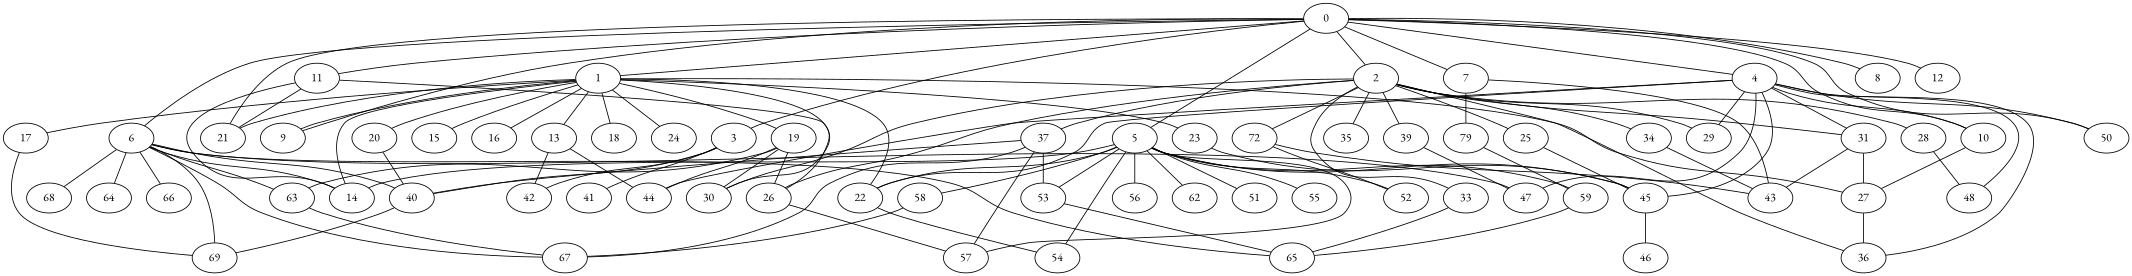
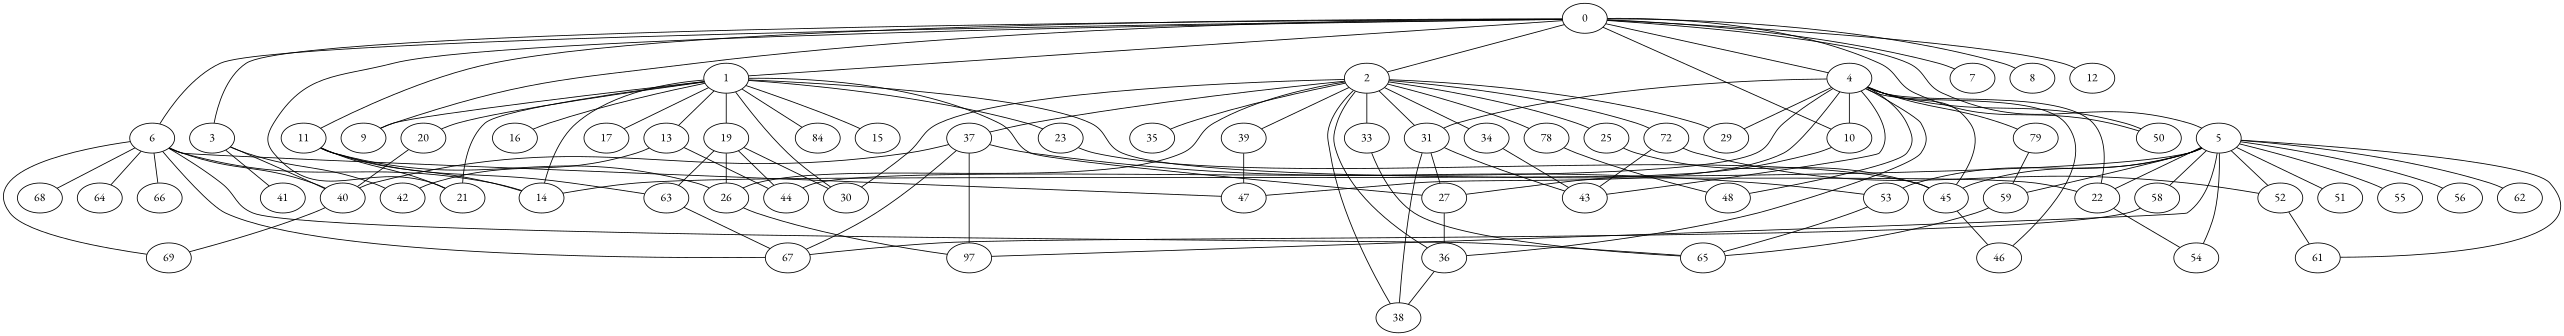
edge "7" -- "43": now "4" -- "43"
edge "7" -- "79": now "4" -- "79"
edge "4" -- "46": added
node "18": removed
node "24": label "24" -> "84"
node "28": label "28" -> "78"
edge "6" -- "63": now "11" -- "63"
edge "17" -- "69": removed
node "57": label "57" -> "97"
node "61": added
node "38": added
